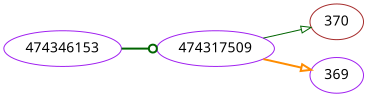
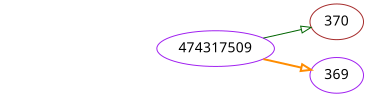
node "474346153": removed
